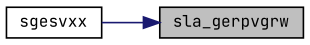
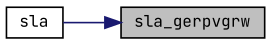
node "sgesvxx": label "sgesvxx" -> "sla"
